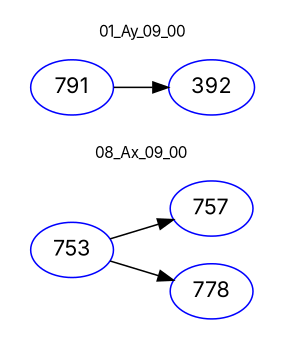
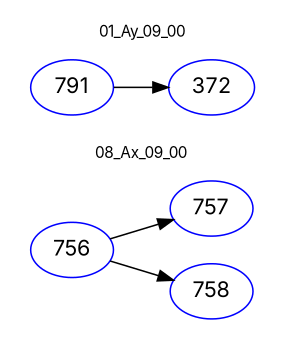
node "392": label "392" -> "372"
node "753": label "753" -> "756"
node "778": label "778" -> "758"
